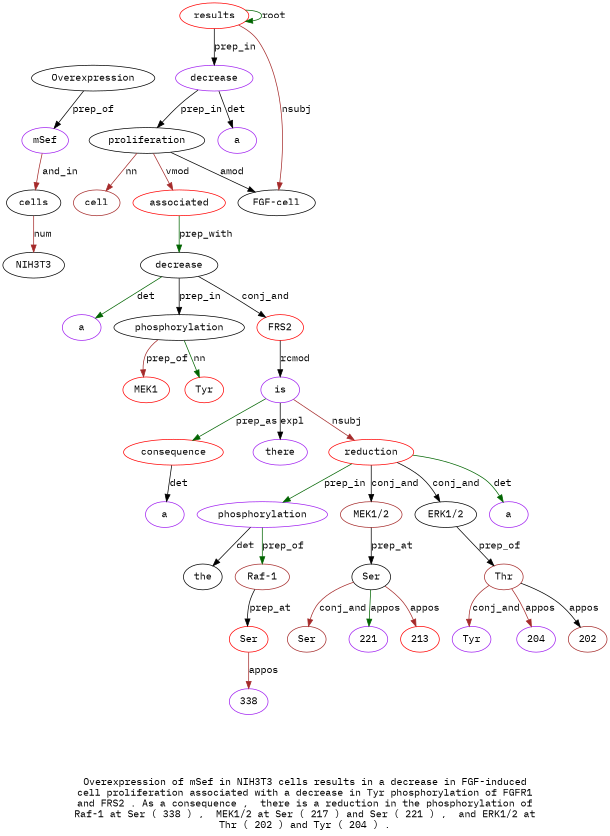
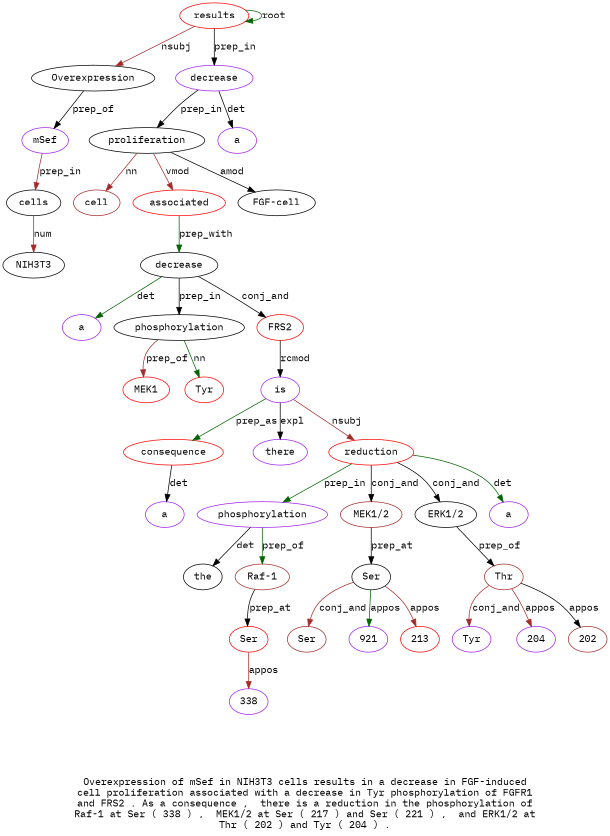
edge "results" -> "FGF-cell": now "results" -> "Overexpression"
edge "mSef" -> "cells": label "and_in" -> "prep_in"
node "221": label "221" -> "921"
